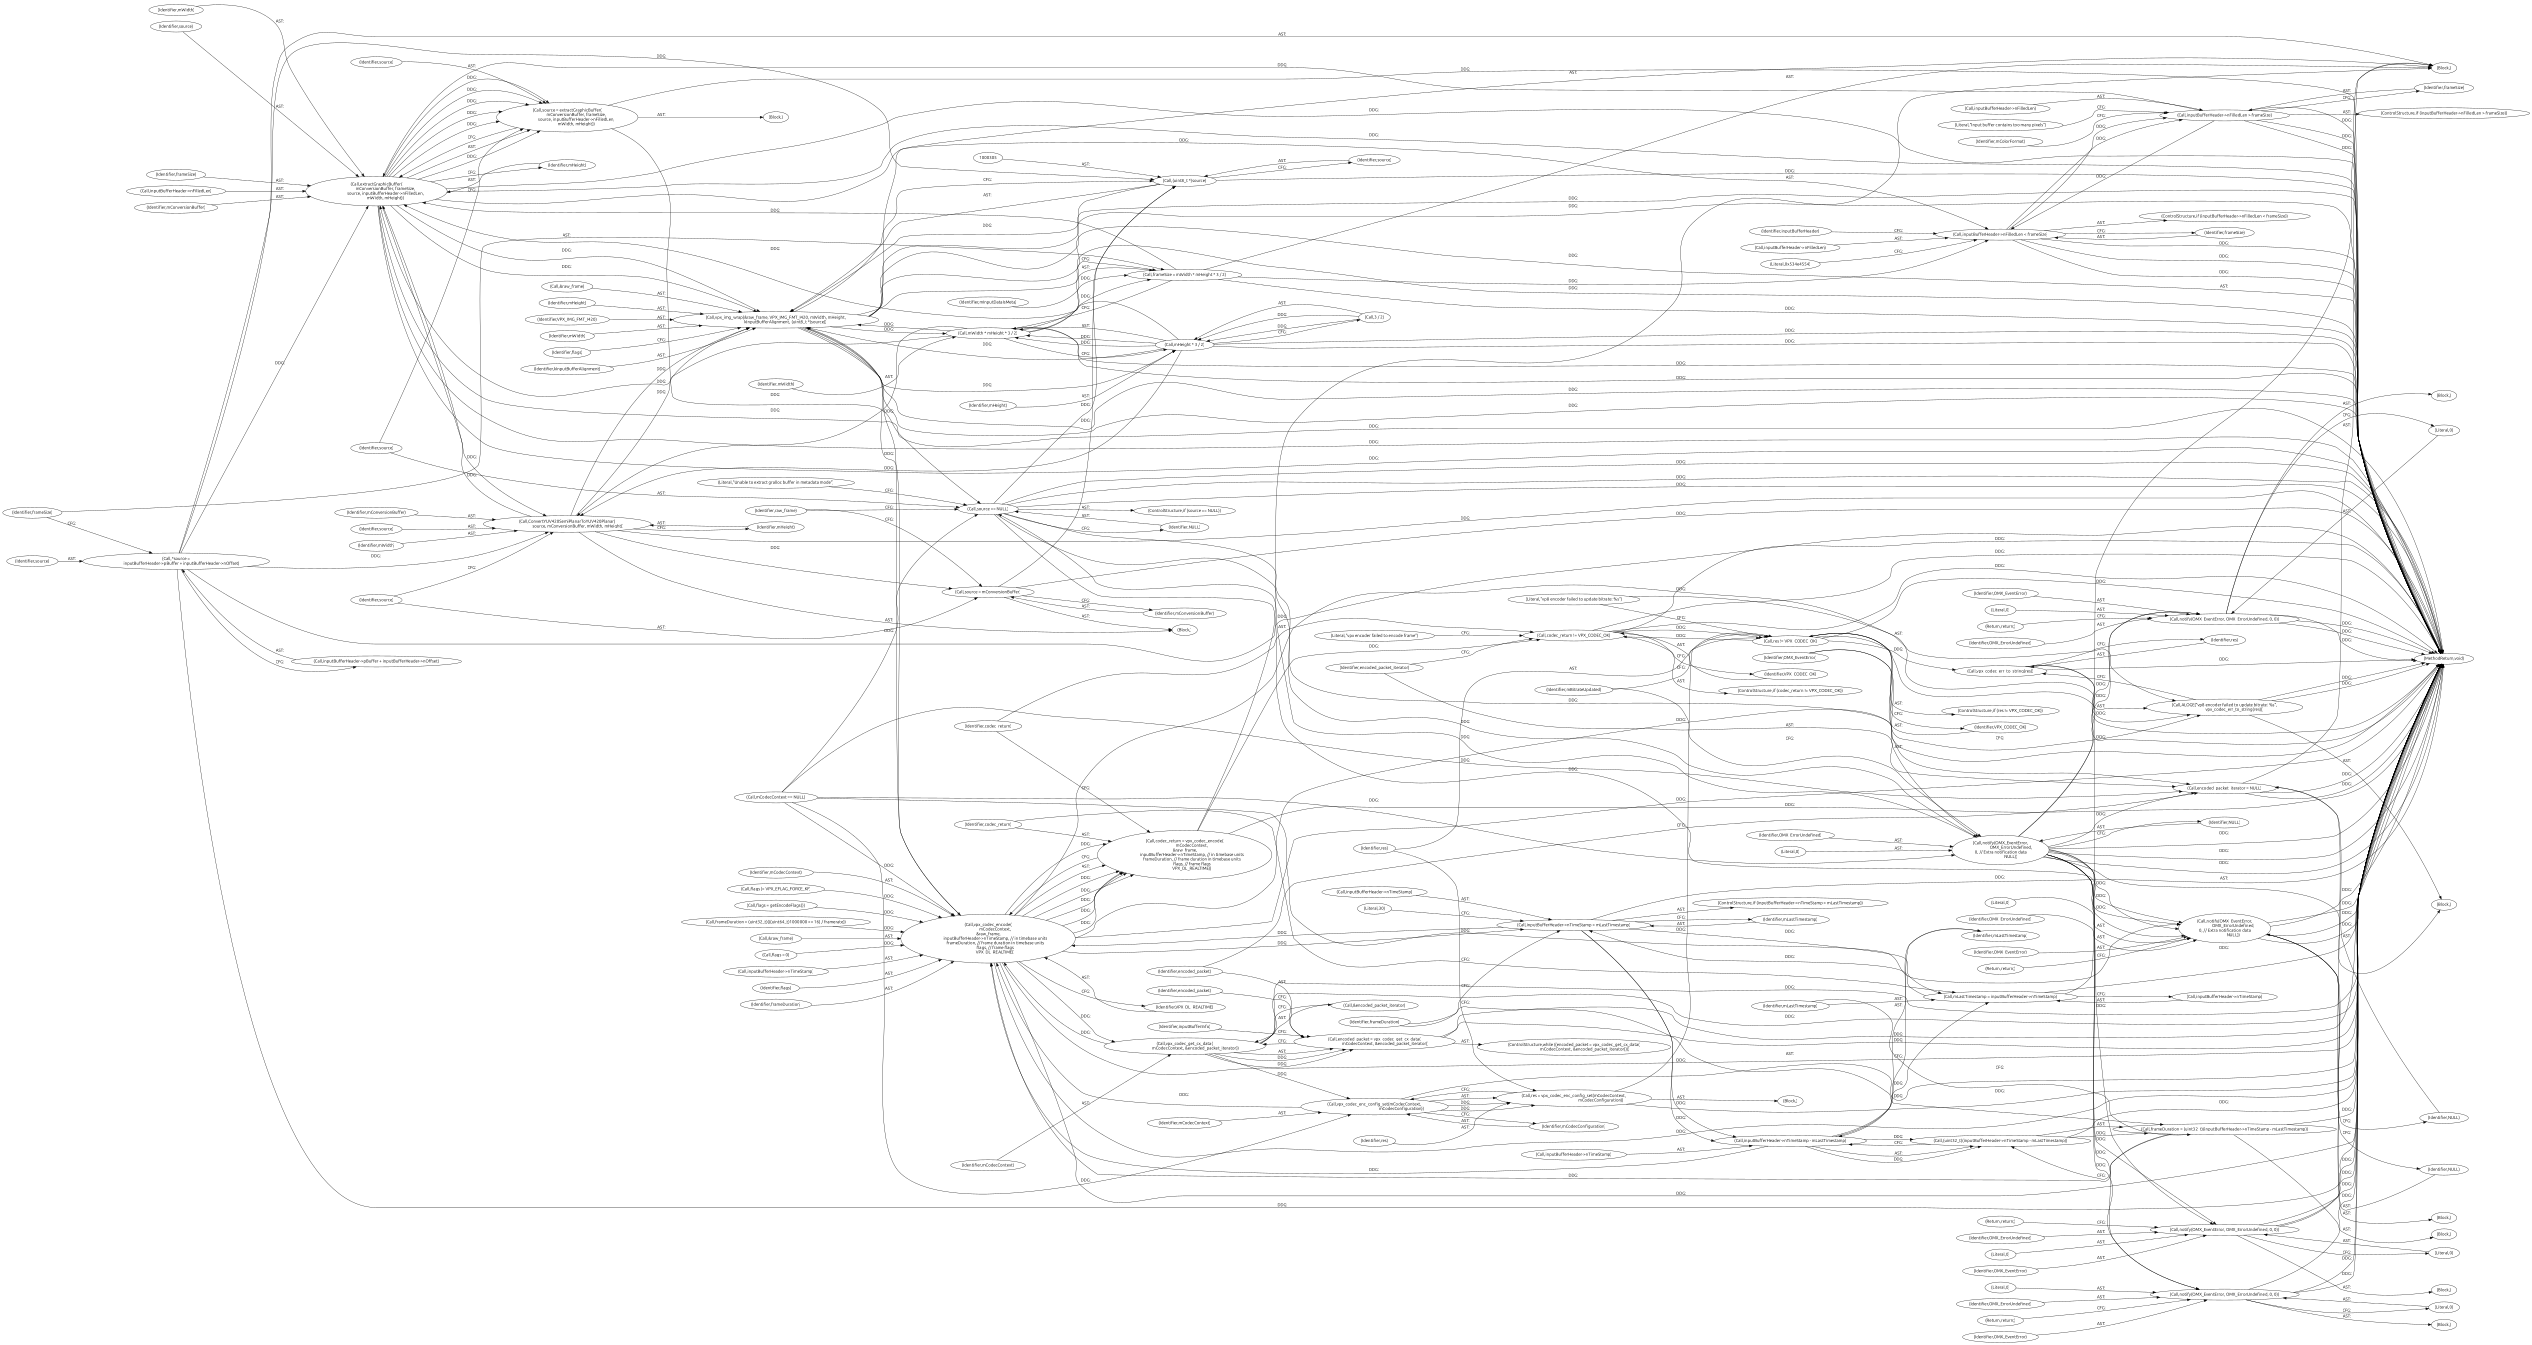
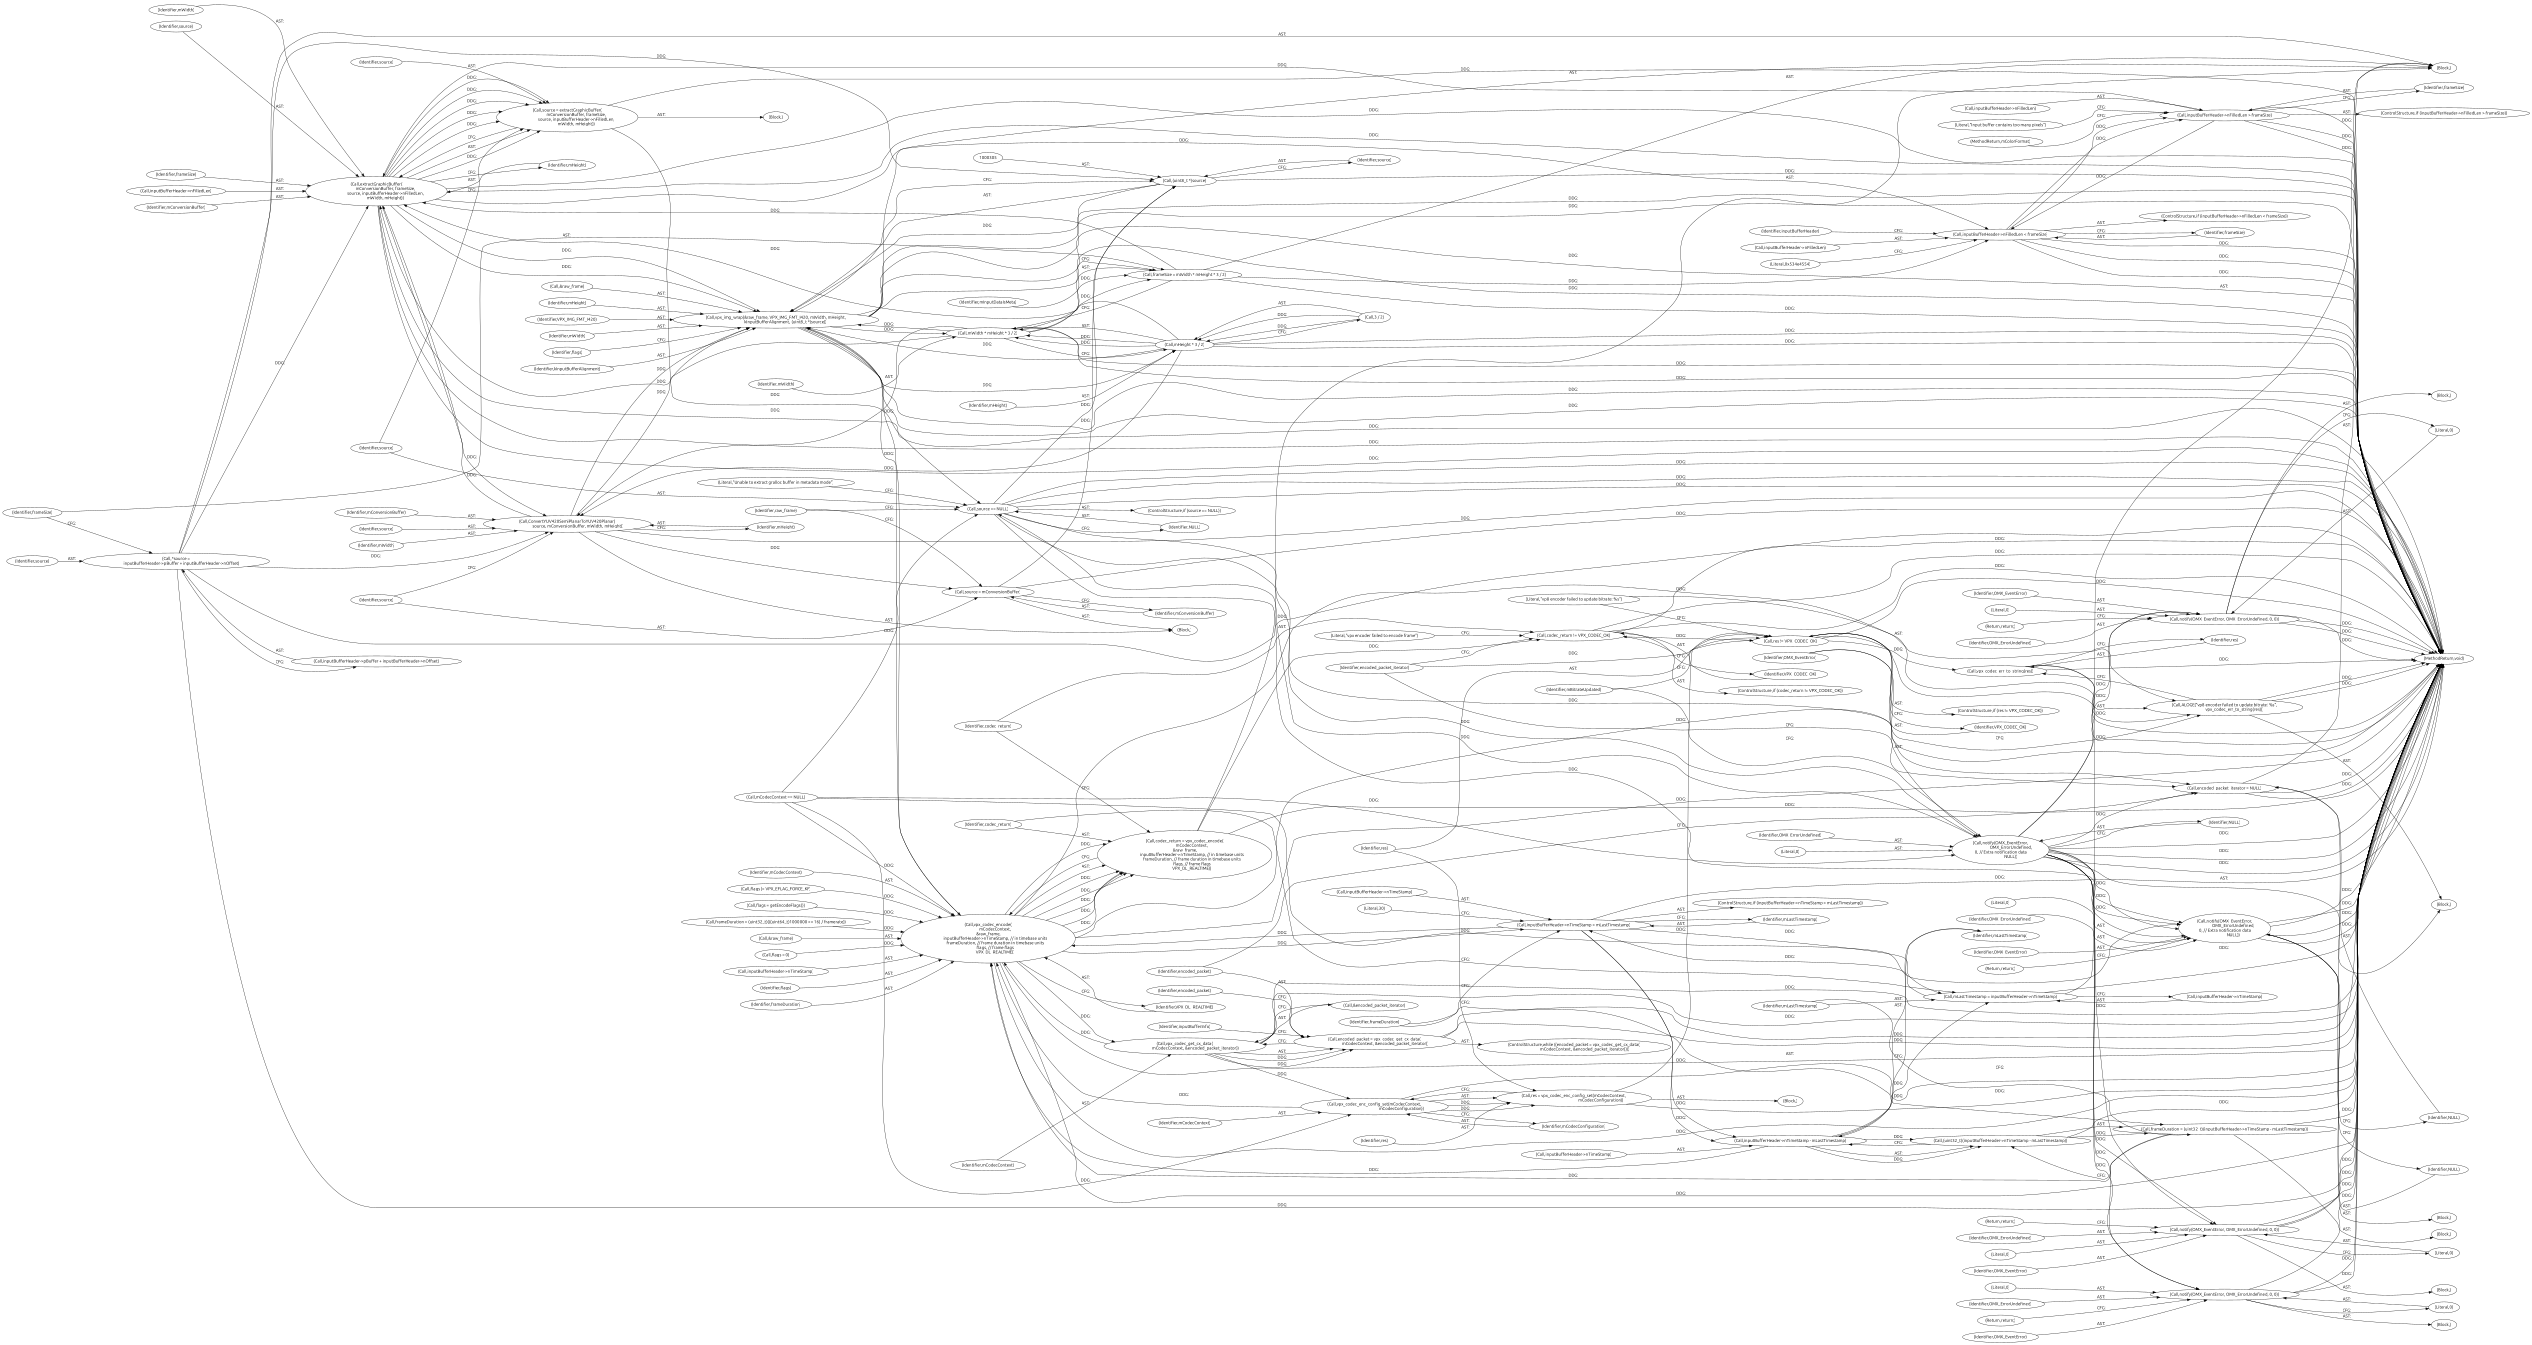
node "(Identifier,mColorFormat)": label "(Identifier,mColorFormat)" -> "(MethodReturn,mColorFormat)"
edge "(Call,codec_return != VPX_CODEC_OK)" -> "(Call,res != VPX_CODEC_OK)": now "(Identifier,encoded_packet_iterator)" -> "(Call,res != VPX_CODEC_OK)"
edge "(Identifier,encoded_packet_iterator)" -> "(Call,encoded_packet_iterator = NULL)": label "AST: " -> "CFG: "
edge "(Call,mCodecContext == NULL)" -> "(Call,encoded_packet_iterator = NULL)": removed, label "DDG:"
